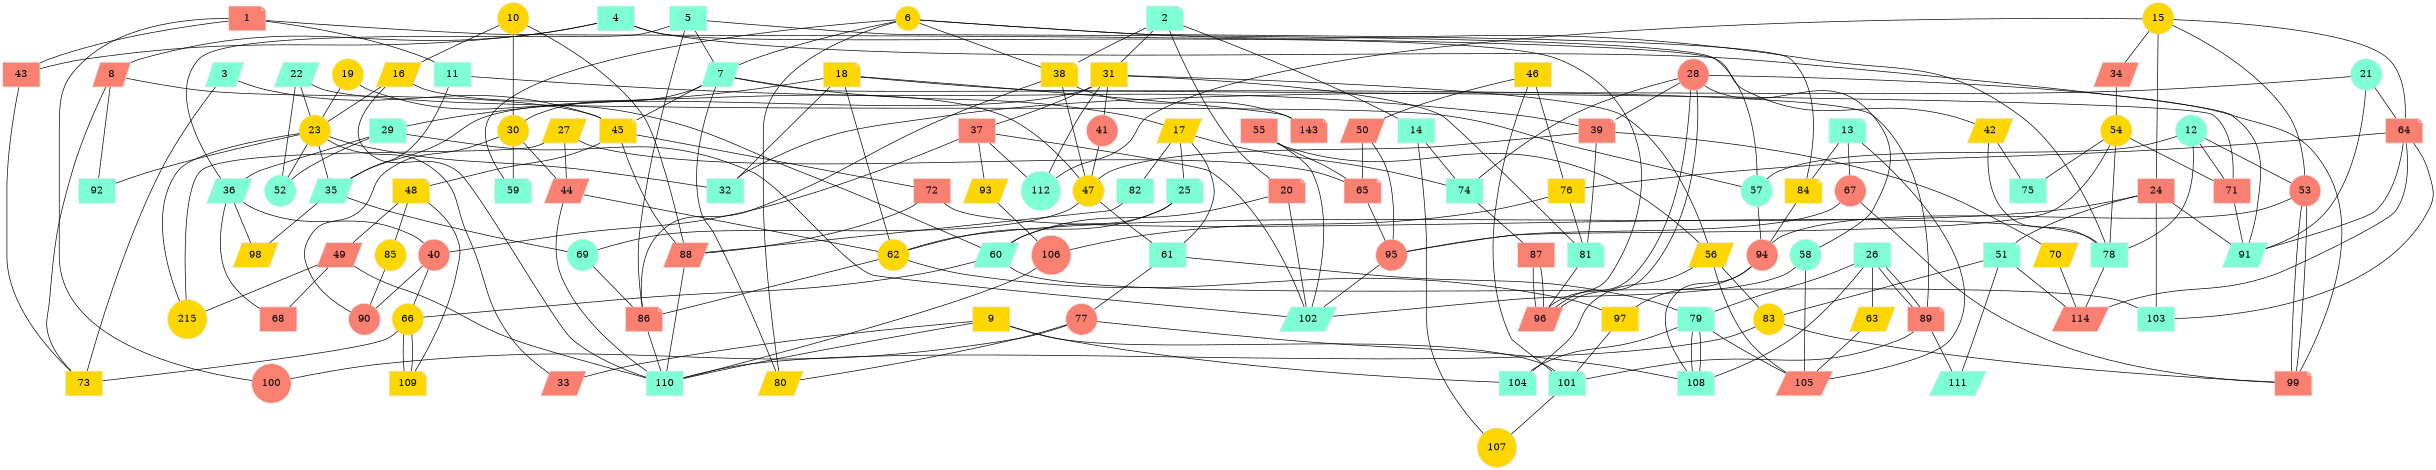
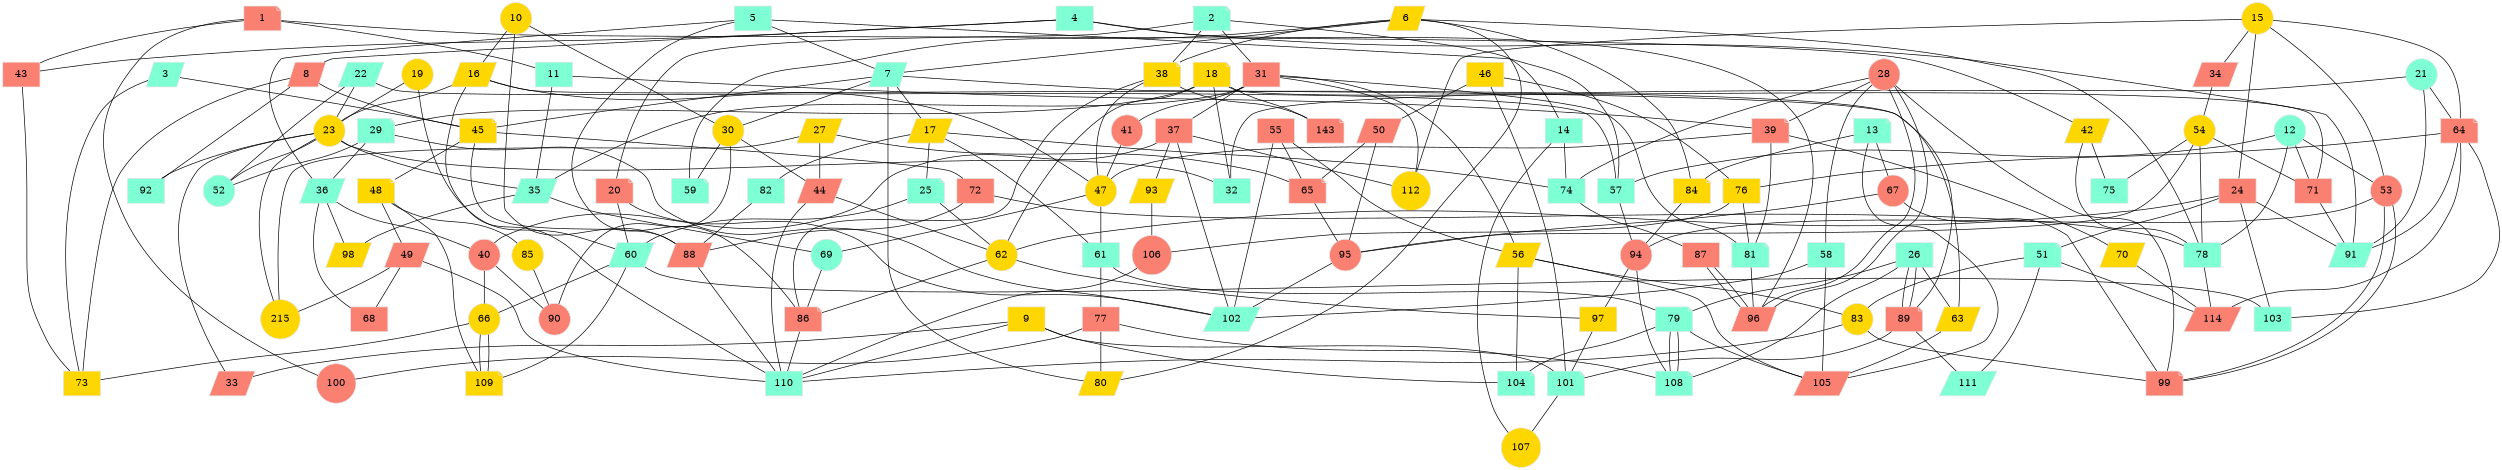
node "6": shape circle -> parallelogram
node "31": fillcolor gold -> salmon
edge "16" -- "63": added
node "112": fillcolor aquamarine -> gold
node "57": shape circle -> box
node "58": shape circle -> box
node "77": shape circle -> box
edge "60" -- "109": added
